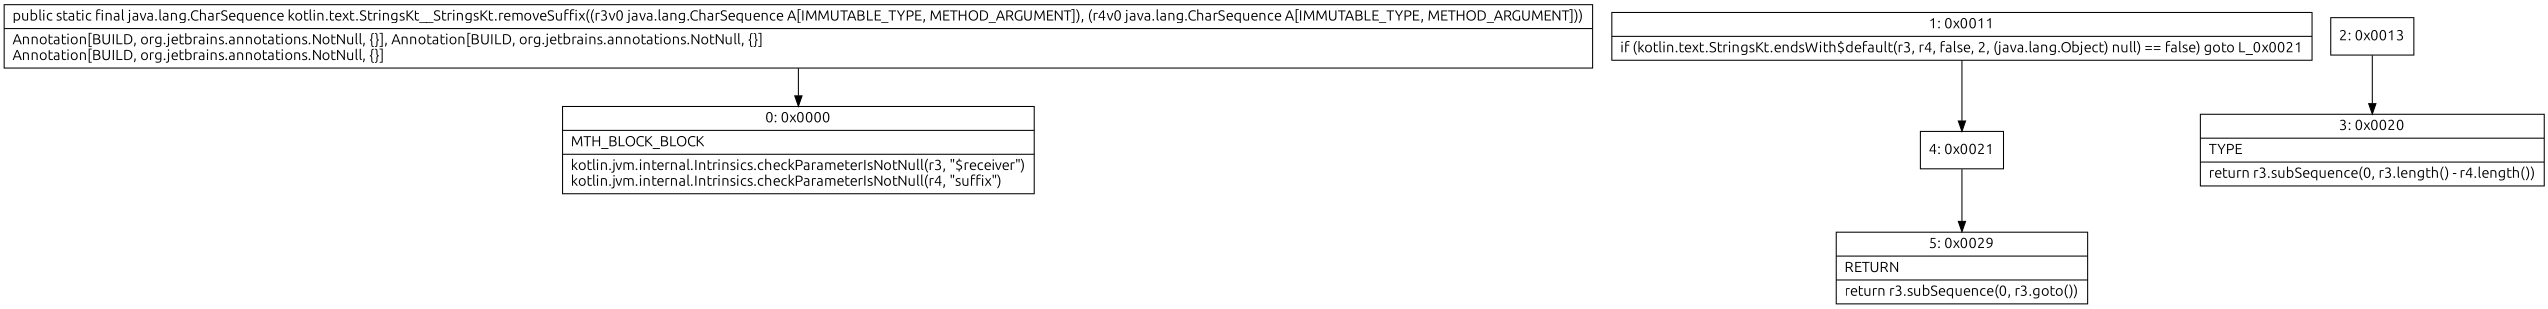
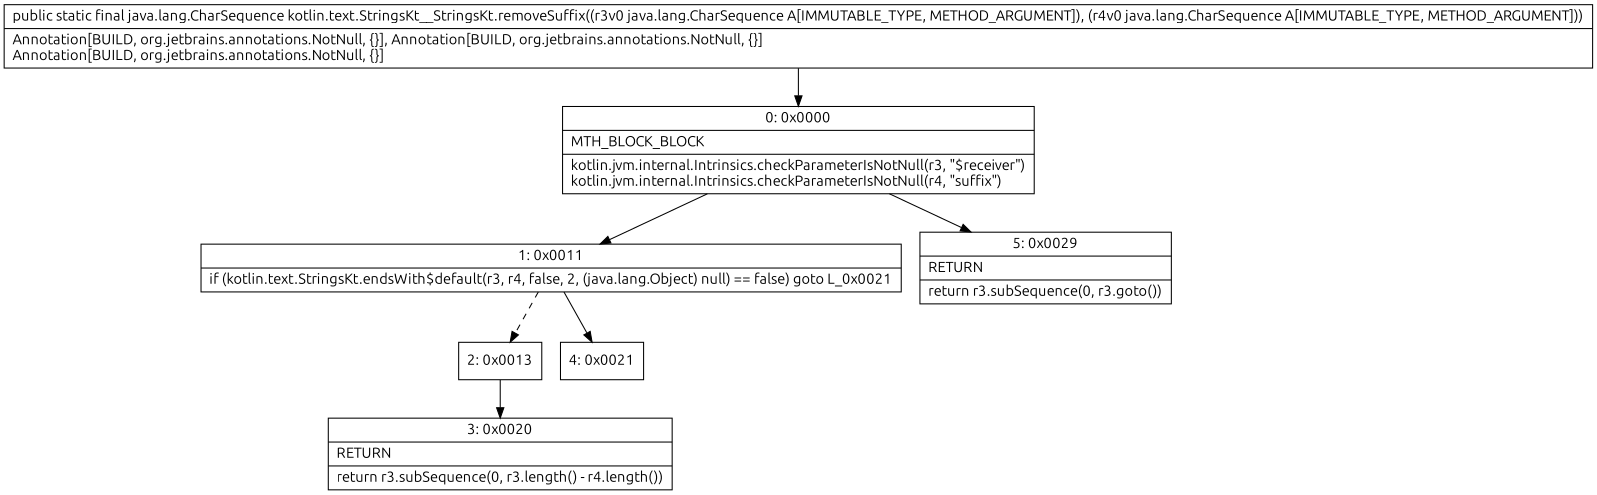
node "3: 0x0020": text "TYPE" -> "RETURN"
edge "4: 0x0021" -> "5: 0x0029": now "0: 0x0000" -> "5: 0x0029"
edge "0: 0x0000" -> "1: 0x0011": added
edge "1: 0x0011" -> "2: 0x0013": added
